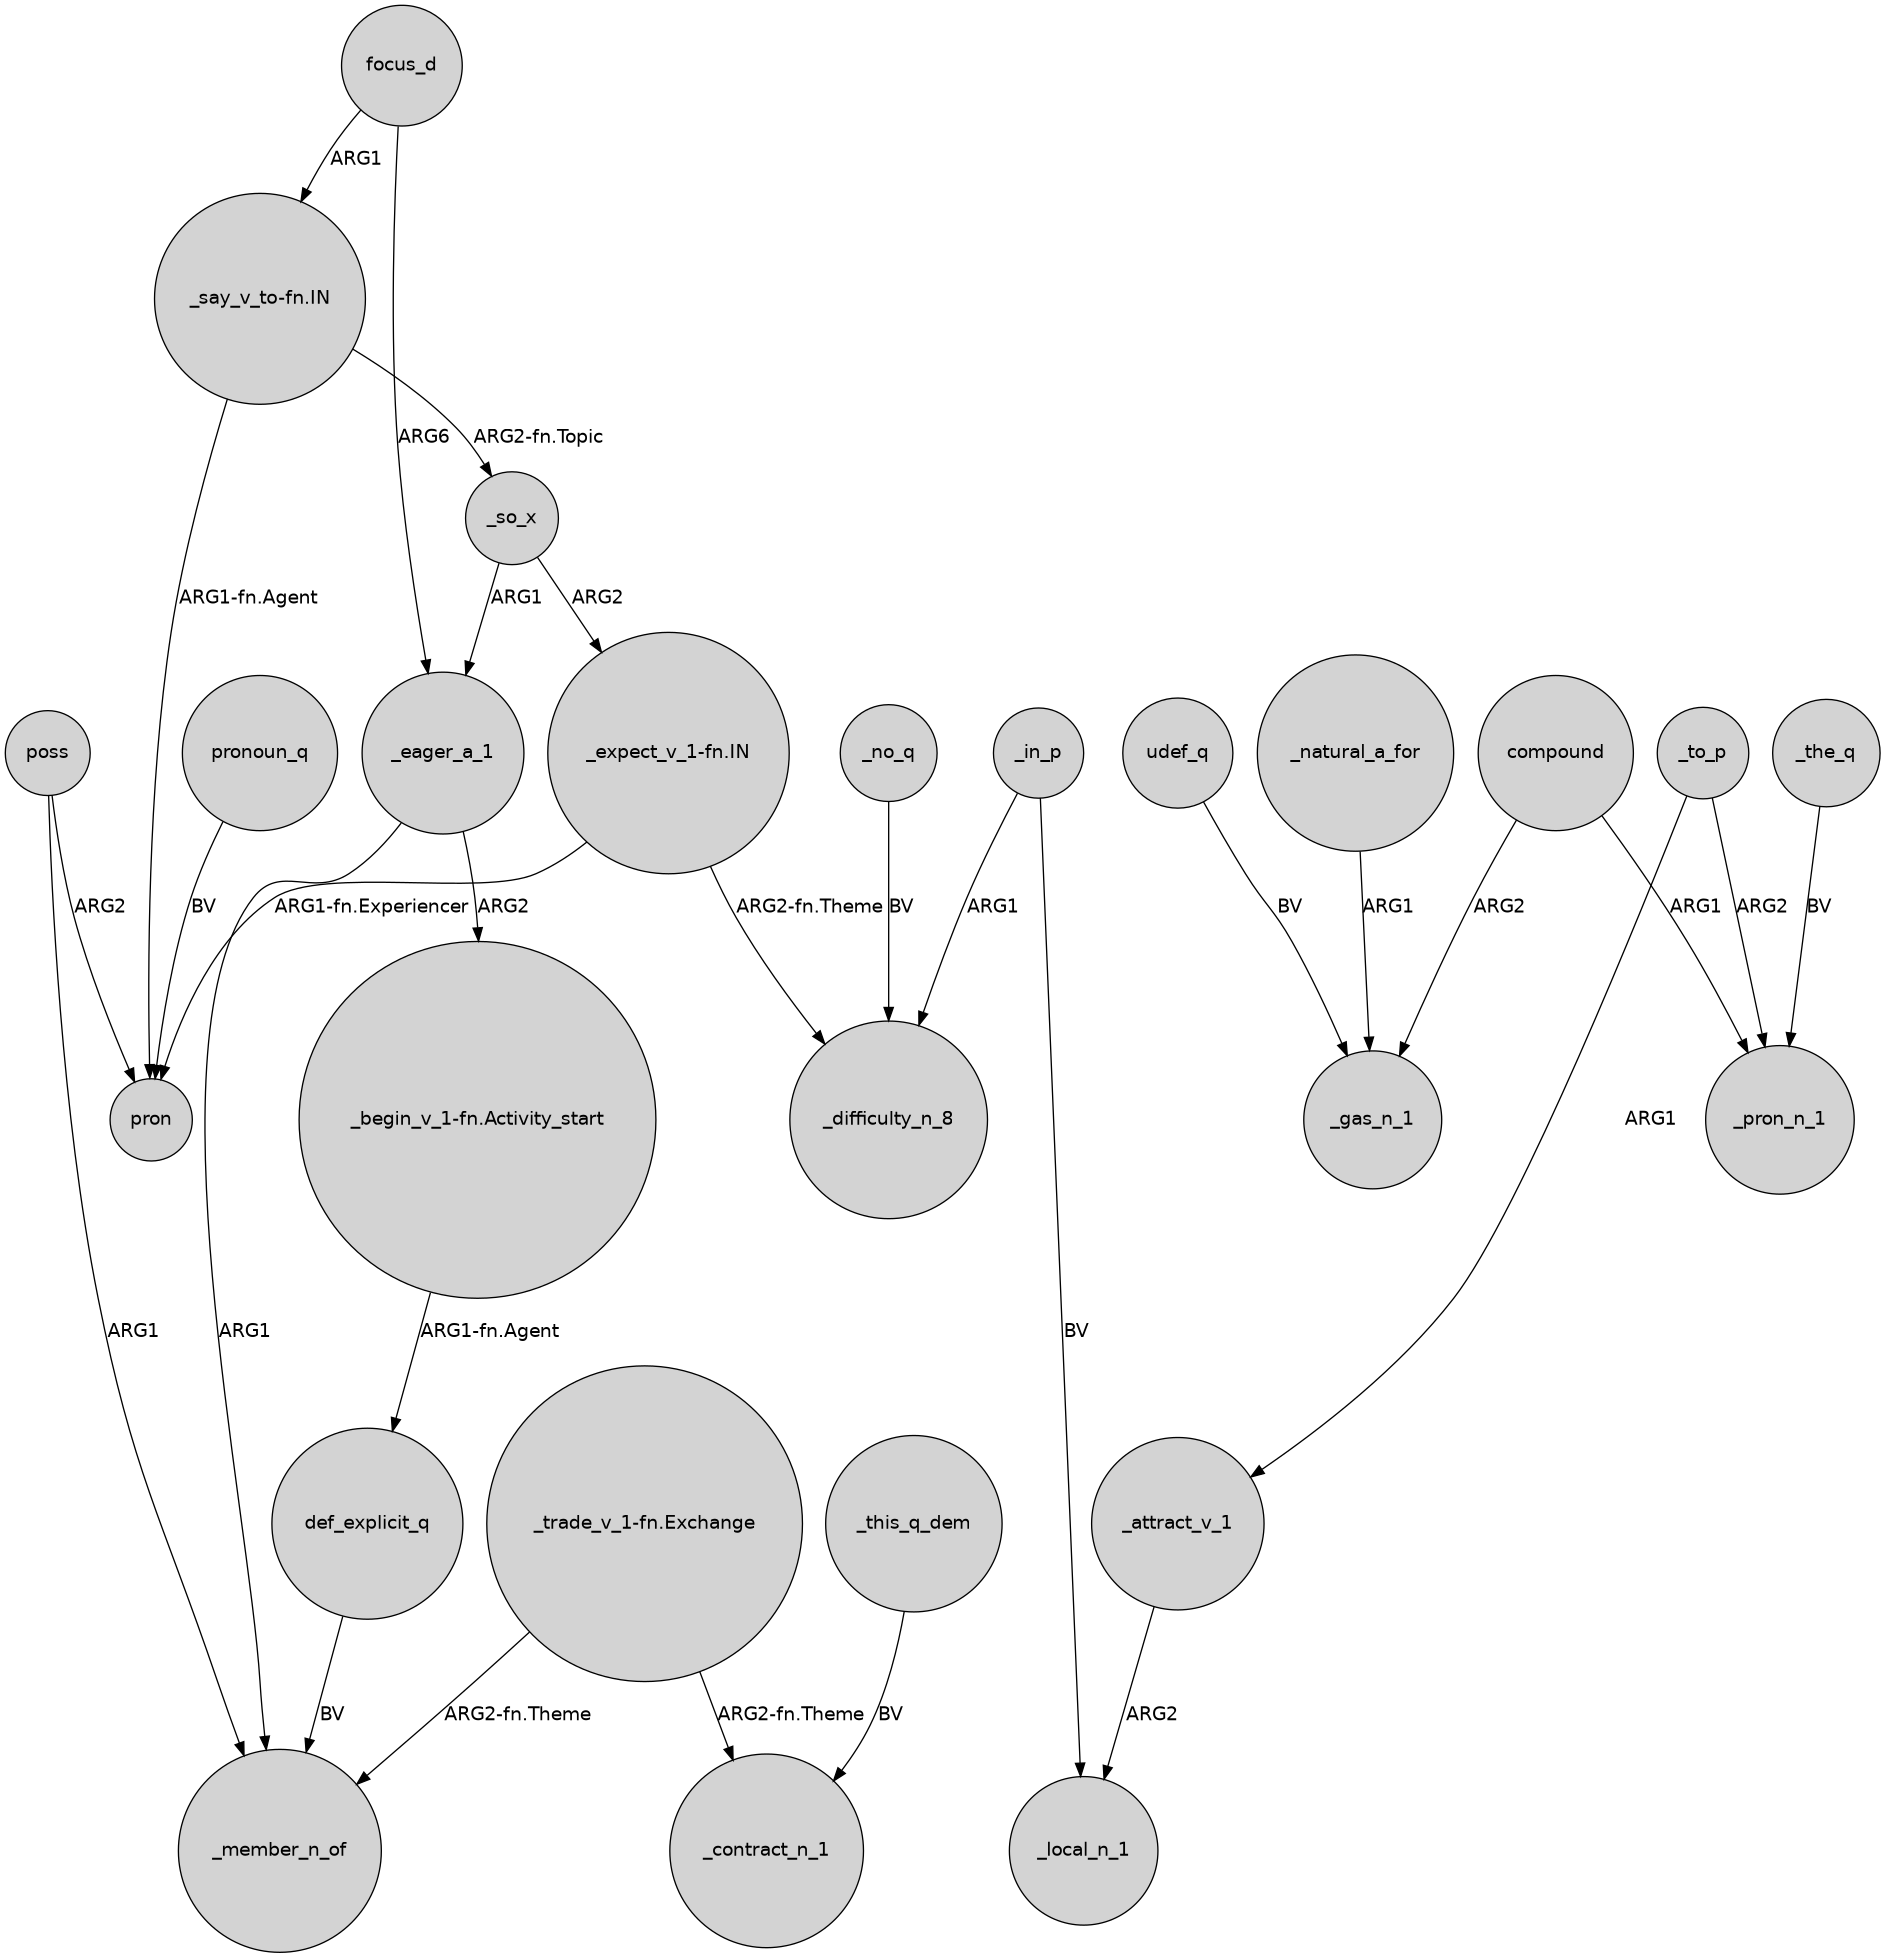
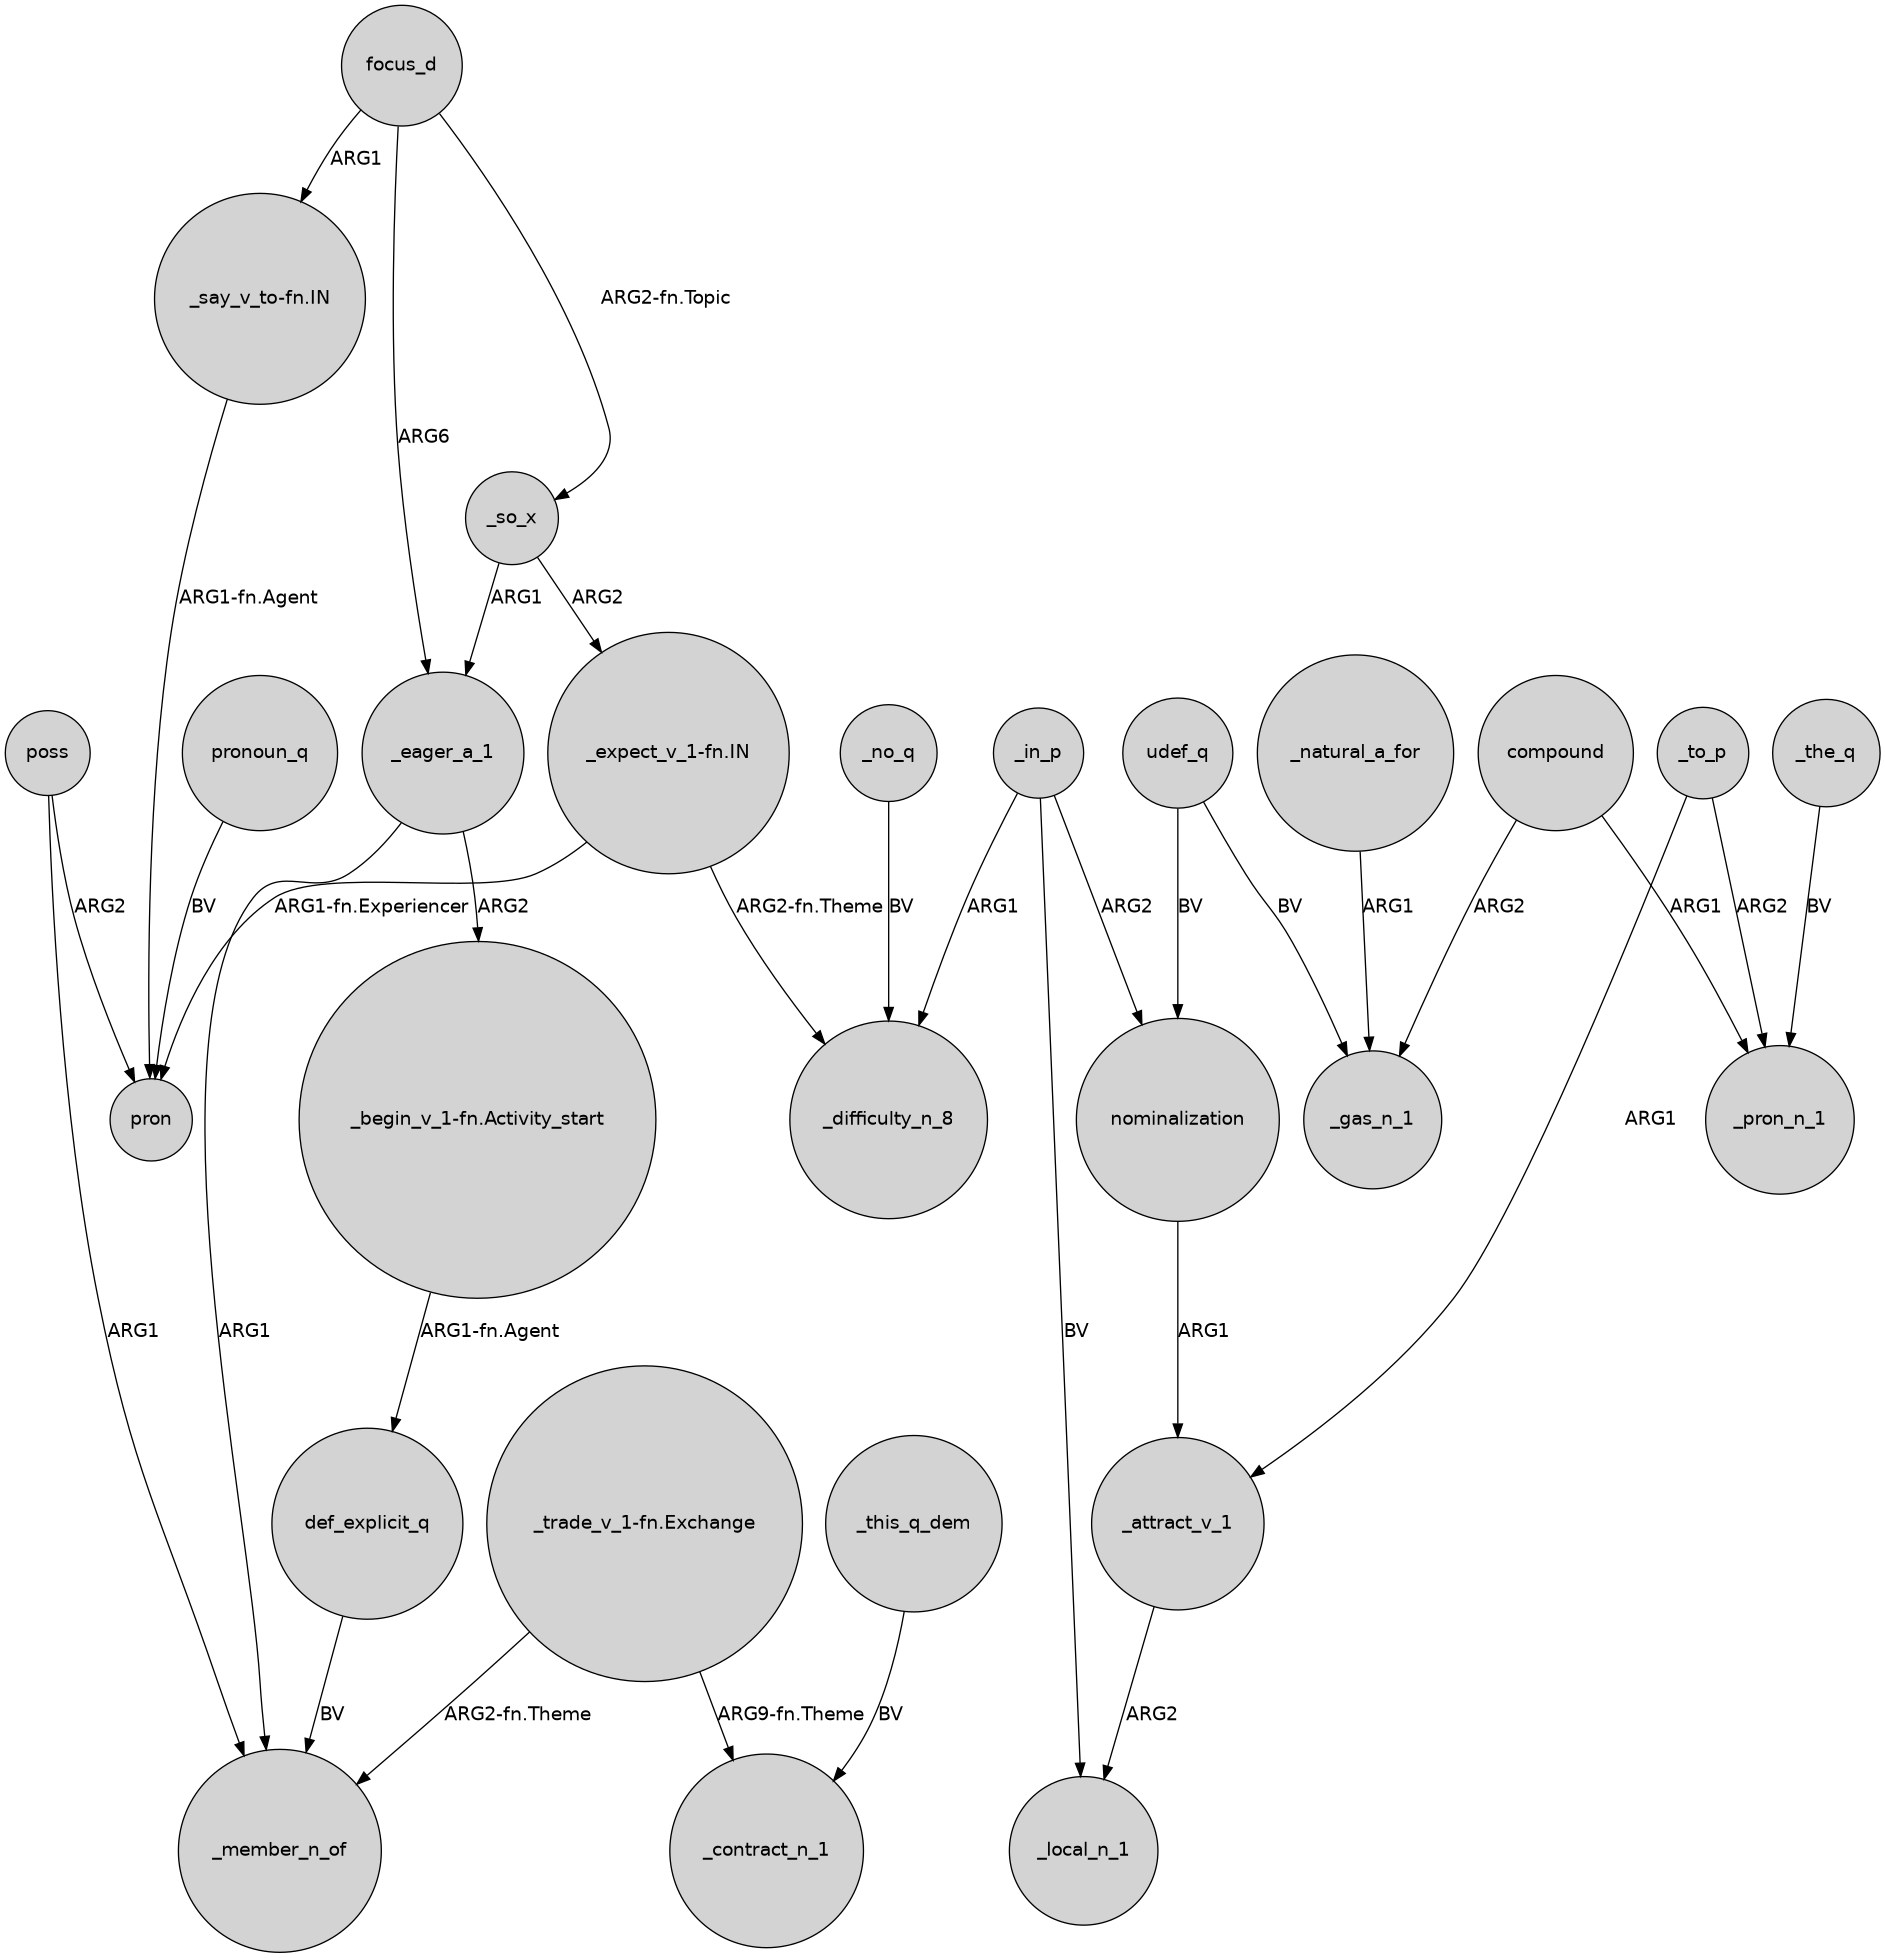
edge "_say_v_to-fn.IN" -> "_so_x": now "focus_d" -> "_so_x"
node "nominalization": added
edge "_trade_v_1-fn.Exchange" -> "_contract_n_1": label "ARG2-fn.Theme" -> "ARG9-fn.Theme"
